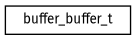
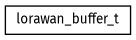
node "buffer_buffer_t": label "buffer_buffer_t" -> "lorawan_buffer_t"
